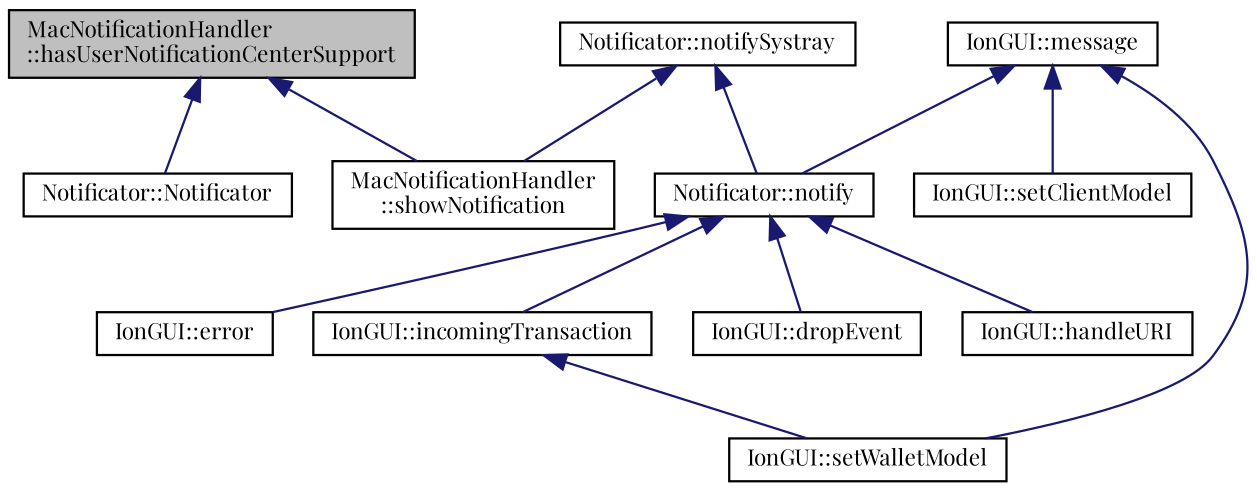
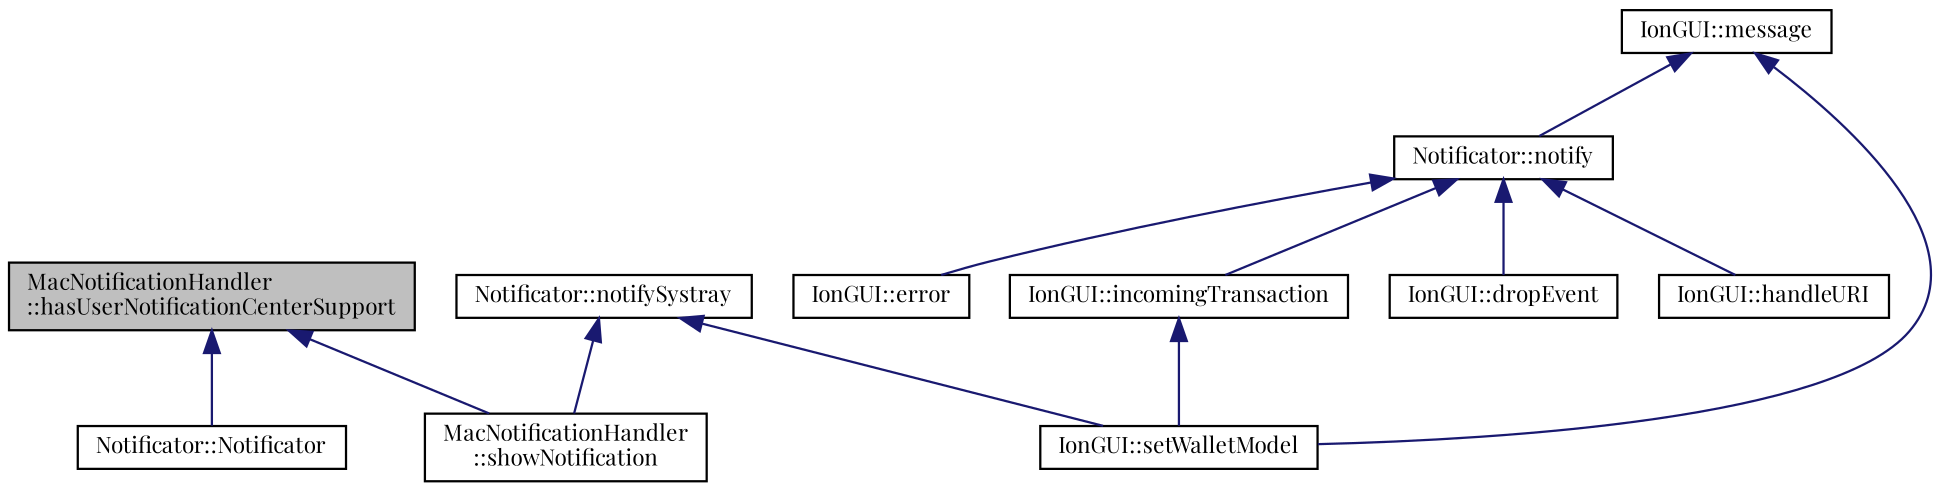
edge "Notificator::notify" -> "Notificator::notifySystray": now "IonGUI::setWalletModel" -> "Notificator::notifySystray"
node "IonGUI::setClientModel": removed
